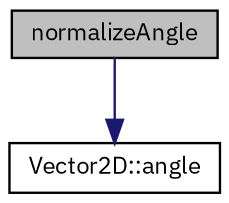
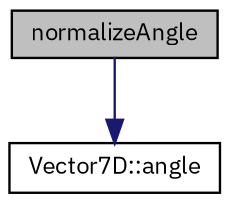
node "Vector2D::angle": label "Vector2D::angle" -> "Vector7D::angle"
